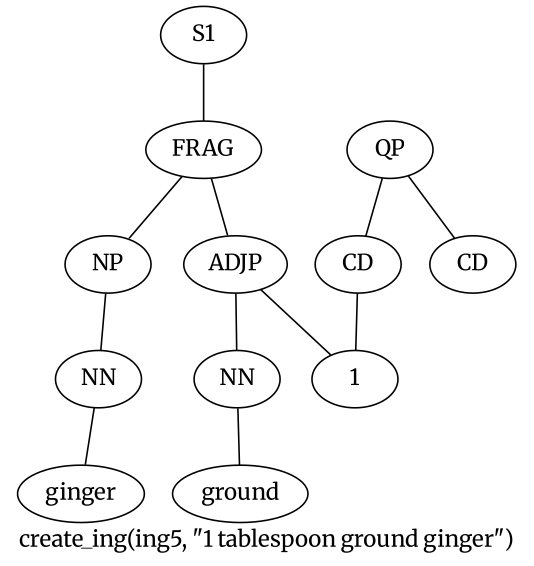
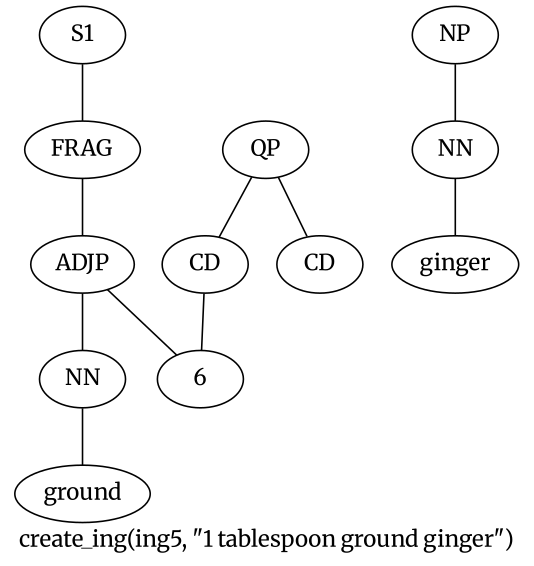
edge "FRAG" -- "NP": removed
node "1": label "1" -> "6"
